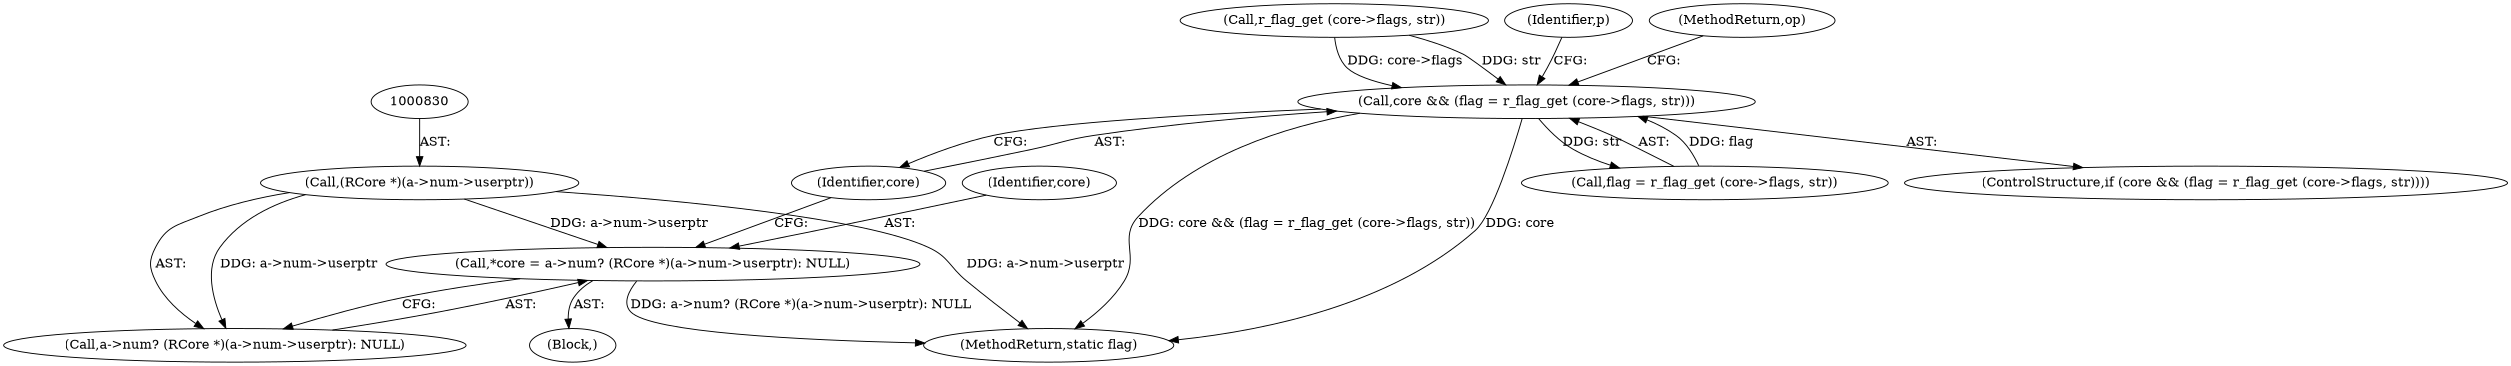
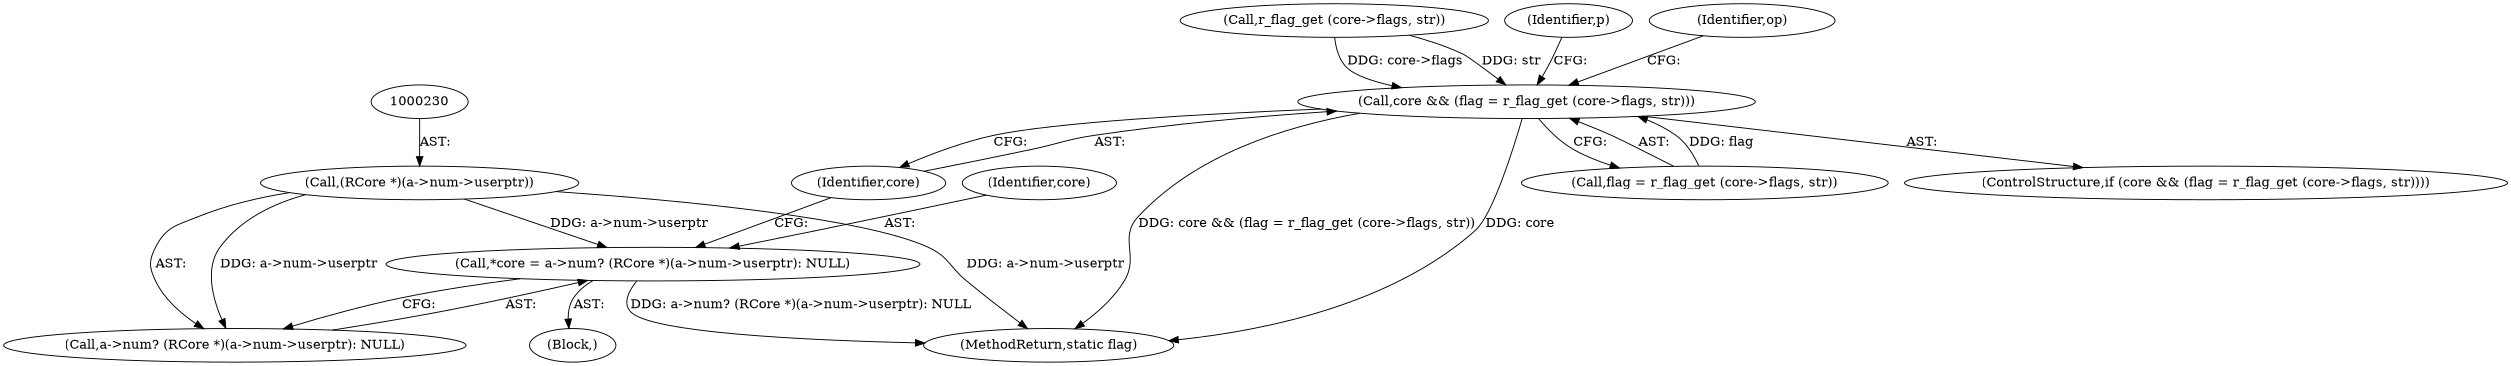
node "(MethodReturn,op)": label "(MethodReturn,op)" -> "(Identifier,op)"
node "1000830": label "1000830" -> "1000230"
edge "(Call,core && (flag = r_flag_get (core->flags, str)))" -> "(Call,flag = r_flag_get (core->flags, str))": label "DDG: str" -> "CFG: "
